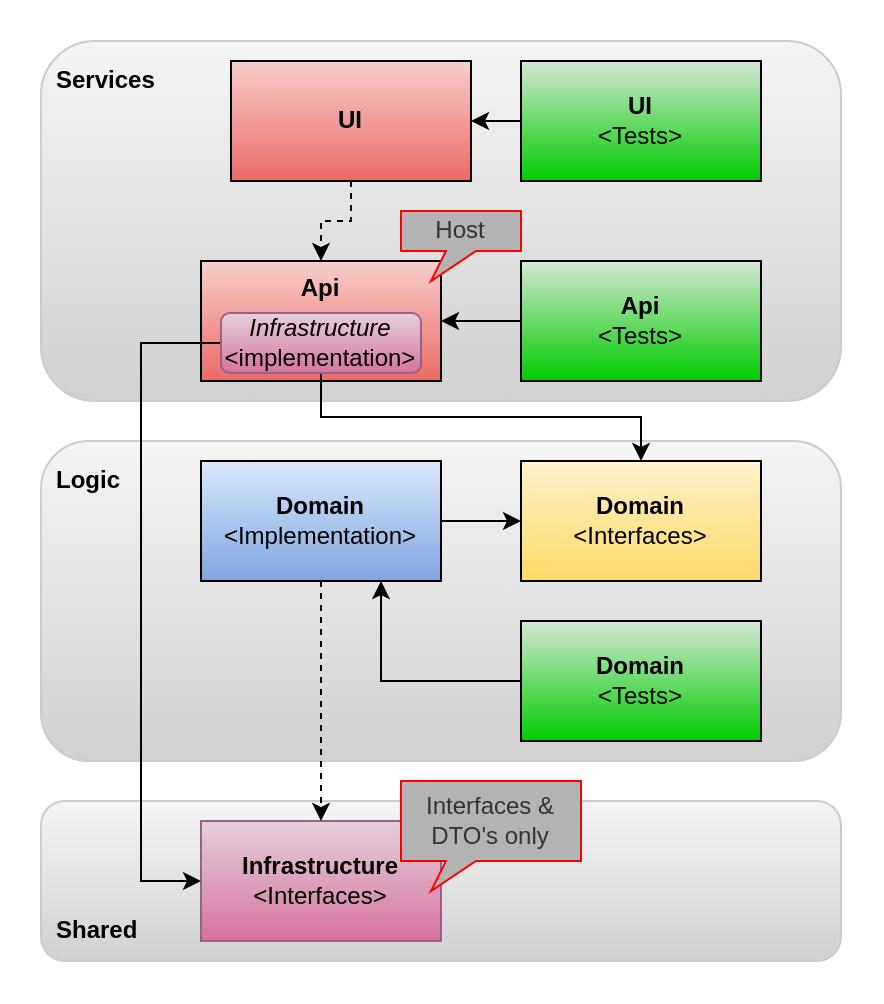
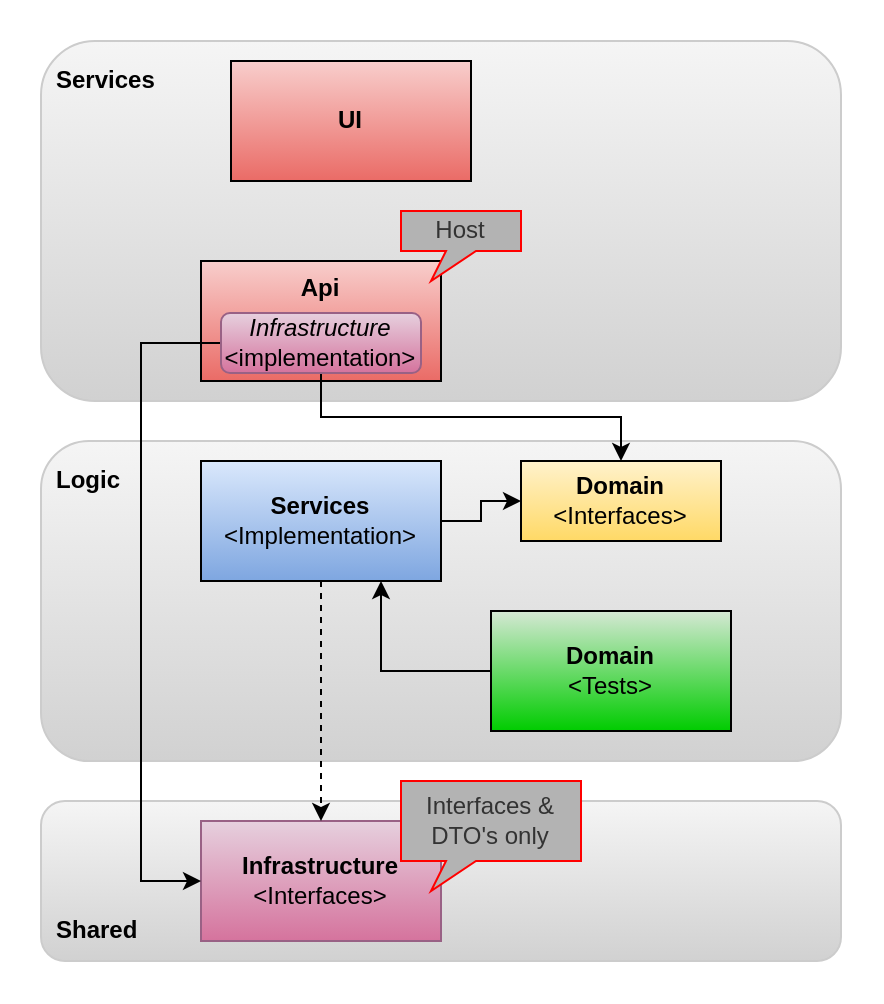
edge "UI <Tests>" -> "UI": removed
node "UI <Tests>": removed
edge "UI" -> "Api": removed
edge "Api <Tests>" -> "Api": removed
node "Api <Tests>": removed
node "Domain <Implementation>": label "Domain <Implementation>" -> "Services <Implementation>"
node "Domain <Interfaces>": size 240x120 -> 200x80
node "Domain <Tests>": moved (641, 681) -> (611, 671)
